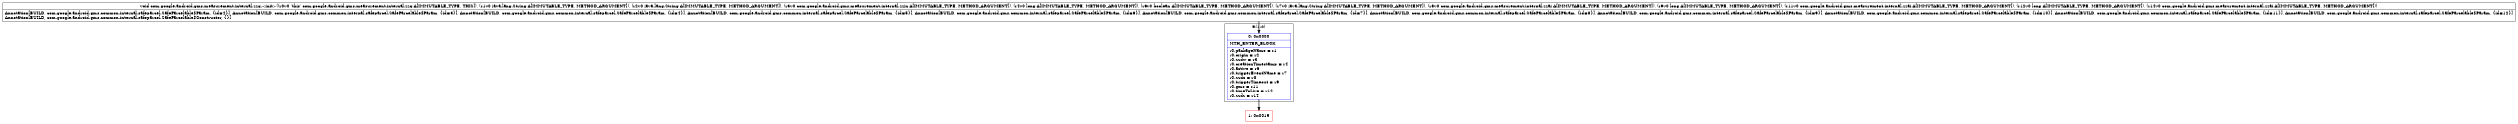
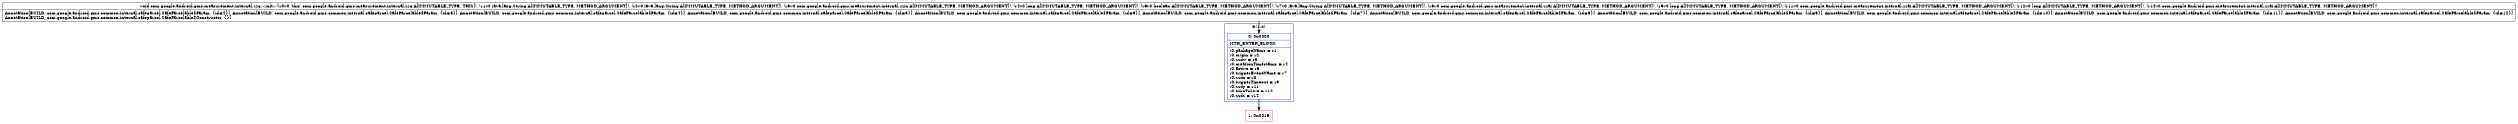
node "0: 0x0000": text "r0.gms = r11" -> "r0.zzdy = r11"
